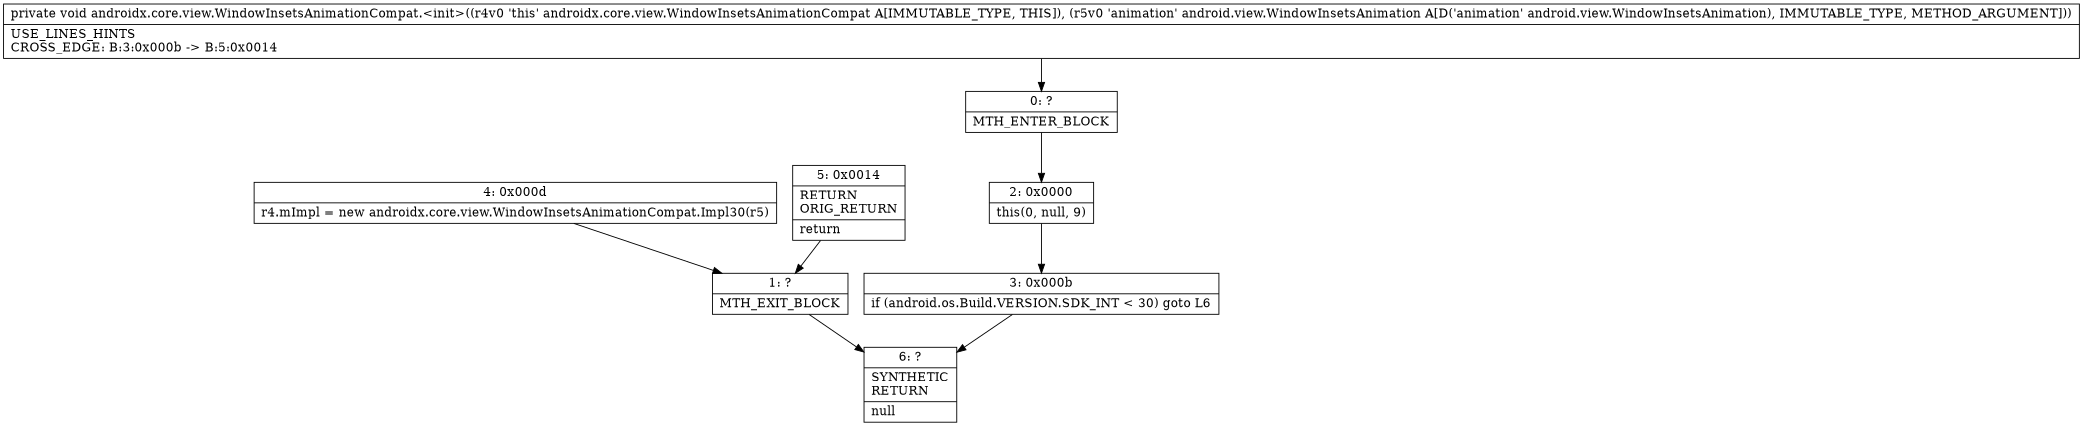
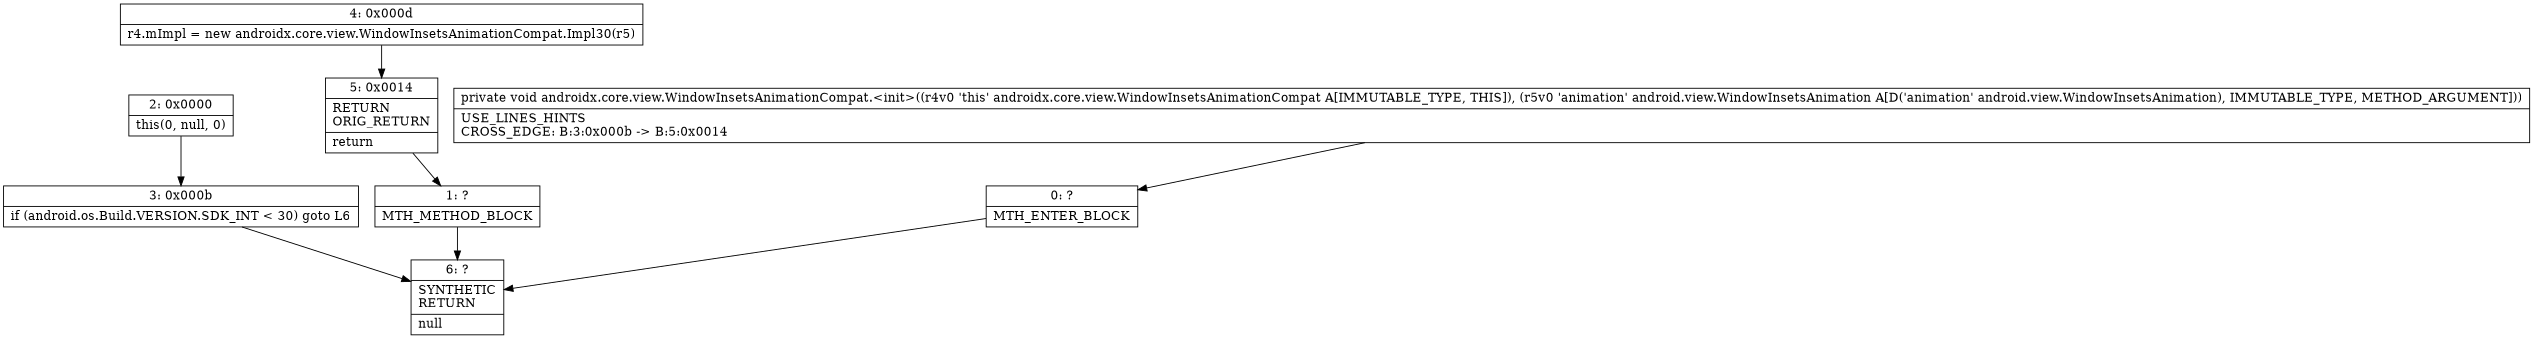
edge "0: ?" -> "2: 0x0000": now "0: ?" -> "6: ?"
node "2: 0x0000": text "this(0, null, 9)" -> "this(0, null, 0)"
edge "4: 0x000d" -> "1: ?": now "4: 0x000d" -> "5: 0x0014"
node "1: ?": text "MTH_EXIT_BLOCK" -> "MTH_METHOD_BLOCK"
